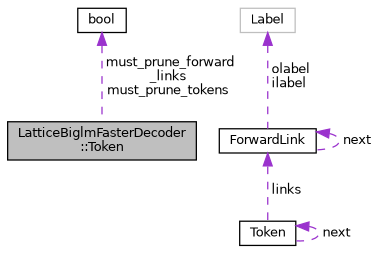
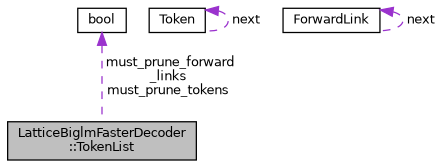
node "Label": removed
node "LatticeBiglmFasterDecoder ::Token": label "LatticeBiglmFasterDecoder ::Token" -> "LatticeBiglmFasterDecoder ::TokenList"
edge "Token" -> "ForwardLink": removed, label "links"
